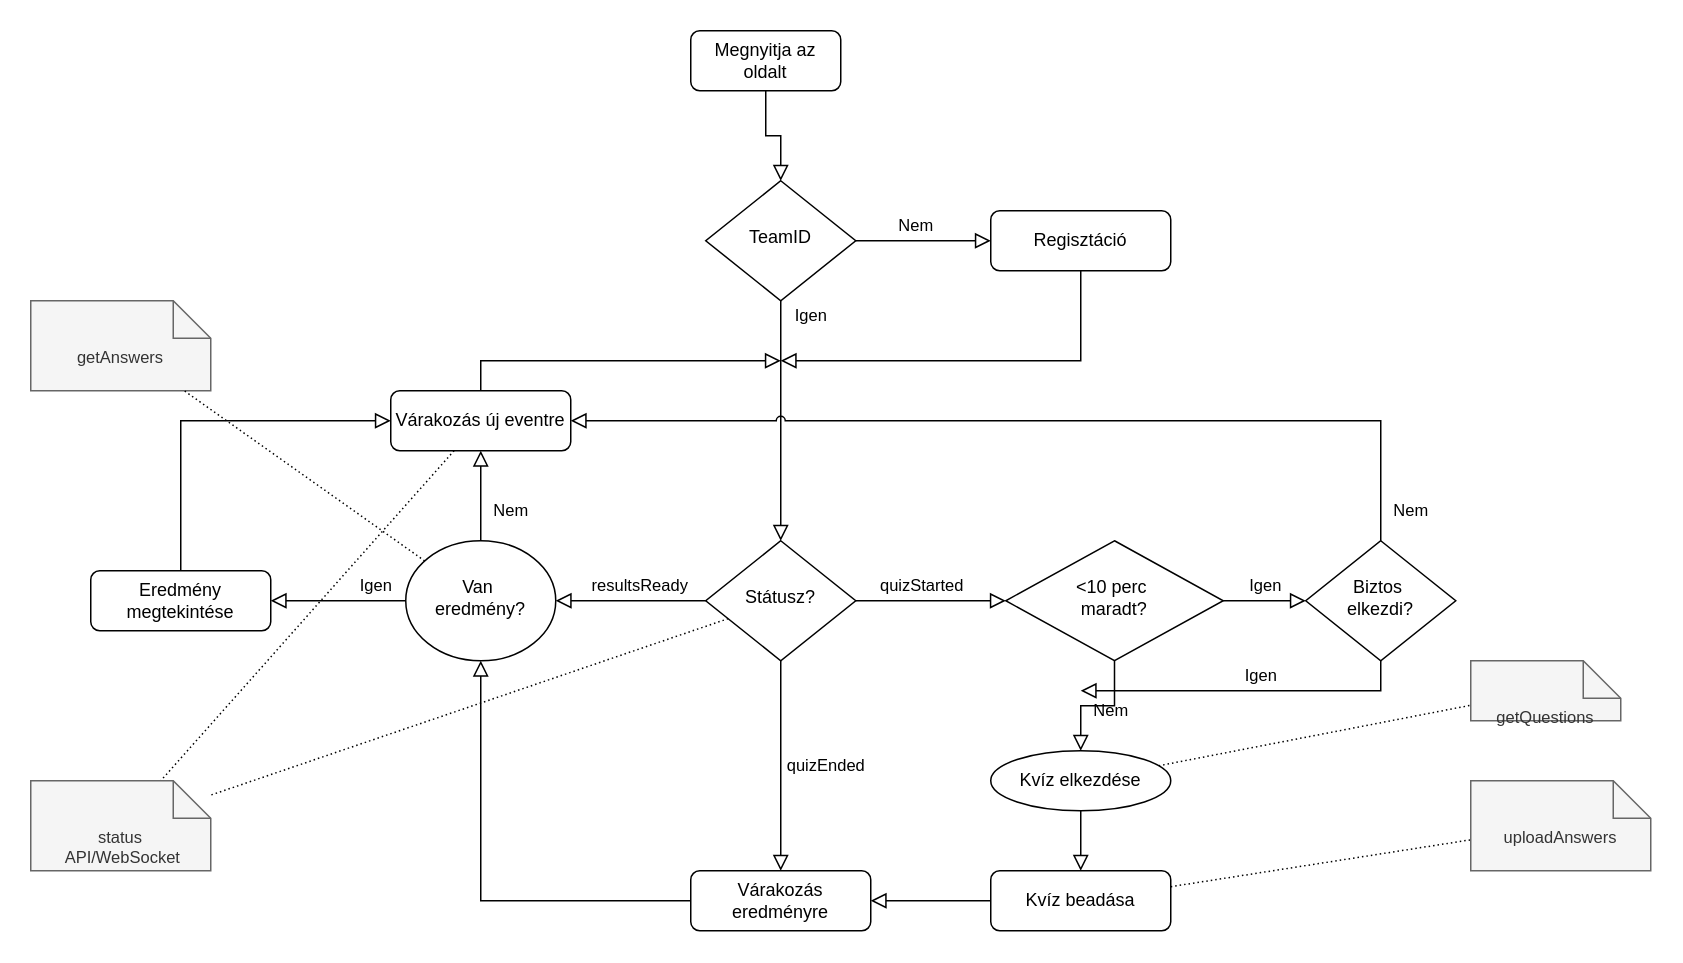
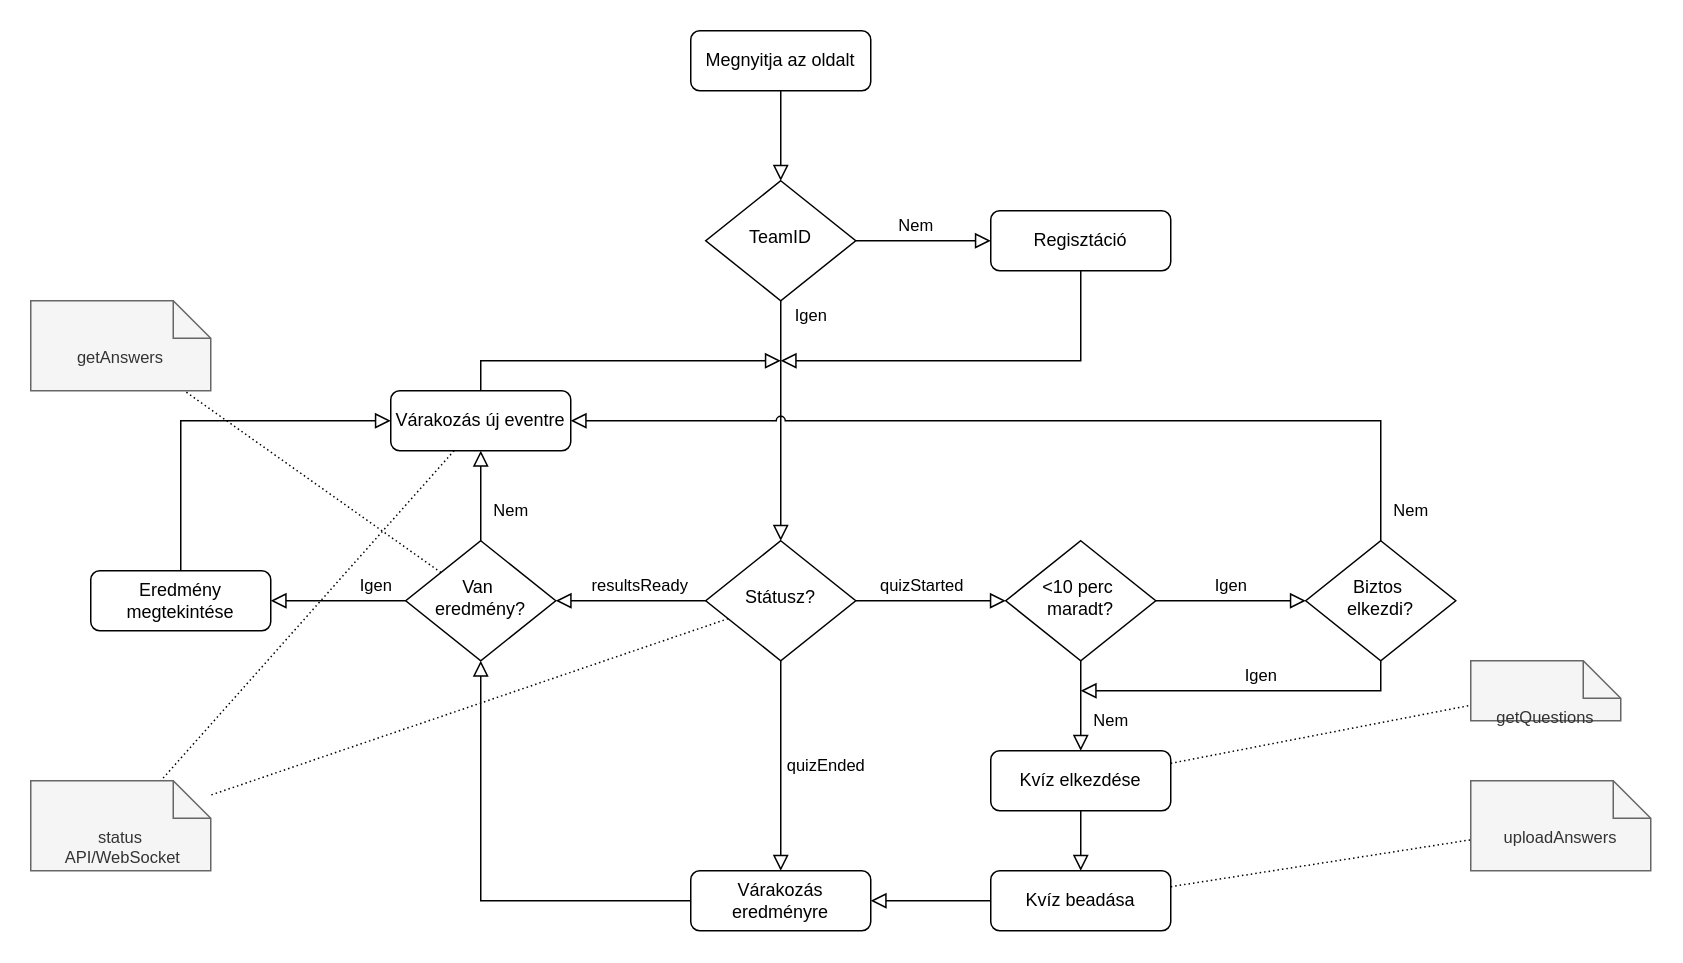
node "Megnyitja az oldalt": size 150x60 -> 180x60
node "Van eredmény?": shape ellipse -> diamond
node "<10 perc maradt?": size 218x120 -> 150x120
node "Kvíz elkezdése": shape ellipse -> rounded rectangle
